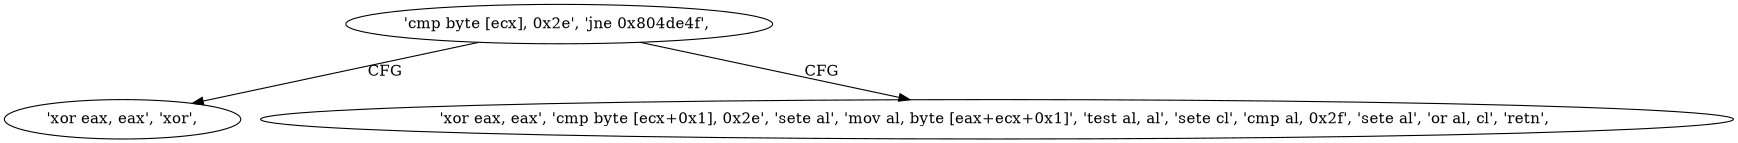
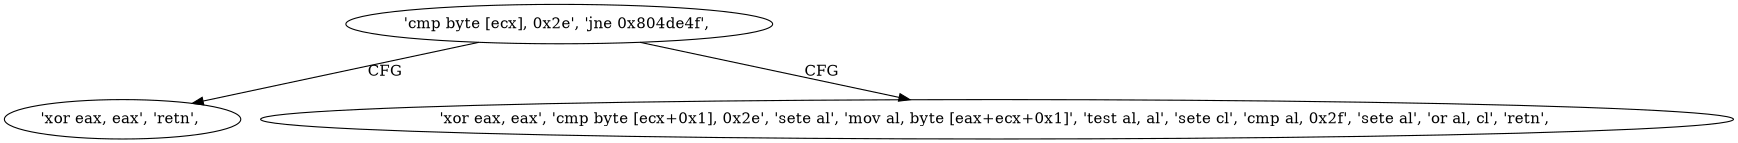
node "'xor eax, eax', 'xor',": label "'xor eax, eax', 'xor'," -> "'xor eax, eax', 'retn',"
